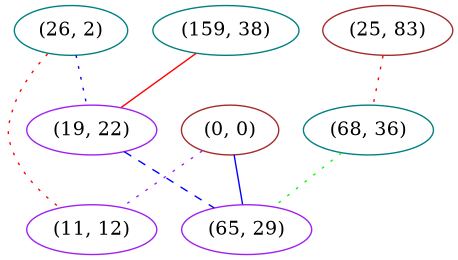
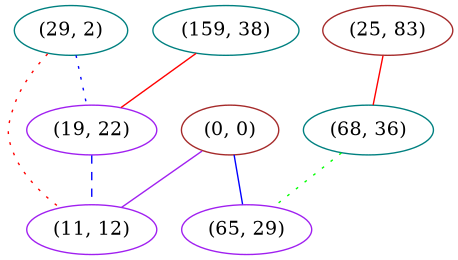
node "(26, 2)": label "(26, 2)" -> "(29, 2)"
edge "(25, 83)" -- "(68, 36)": style dotted -> solid
edge "(0, 0)" -- "(11, 12)": style dotted -> solid
edge "(19, 22)" -- "(65, 29)": now "(19, 22)" -- "(11, 12)"
